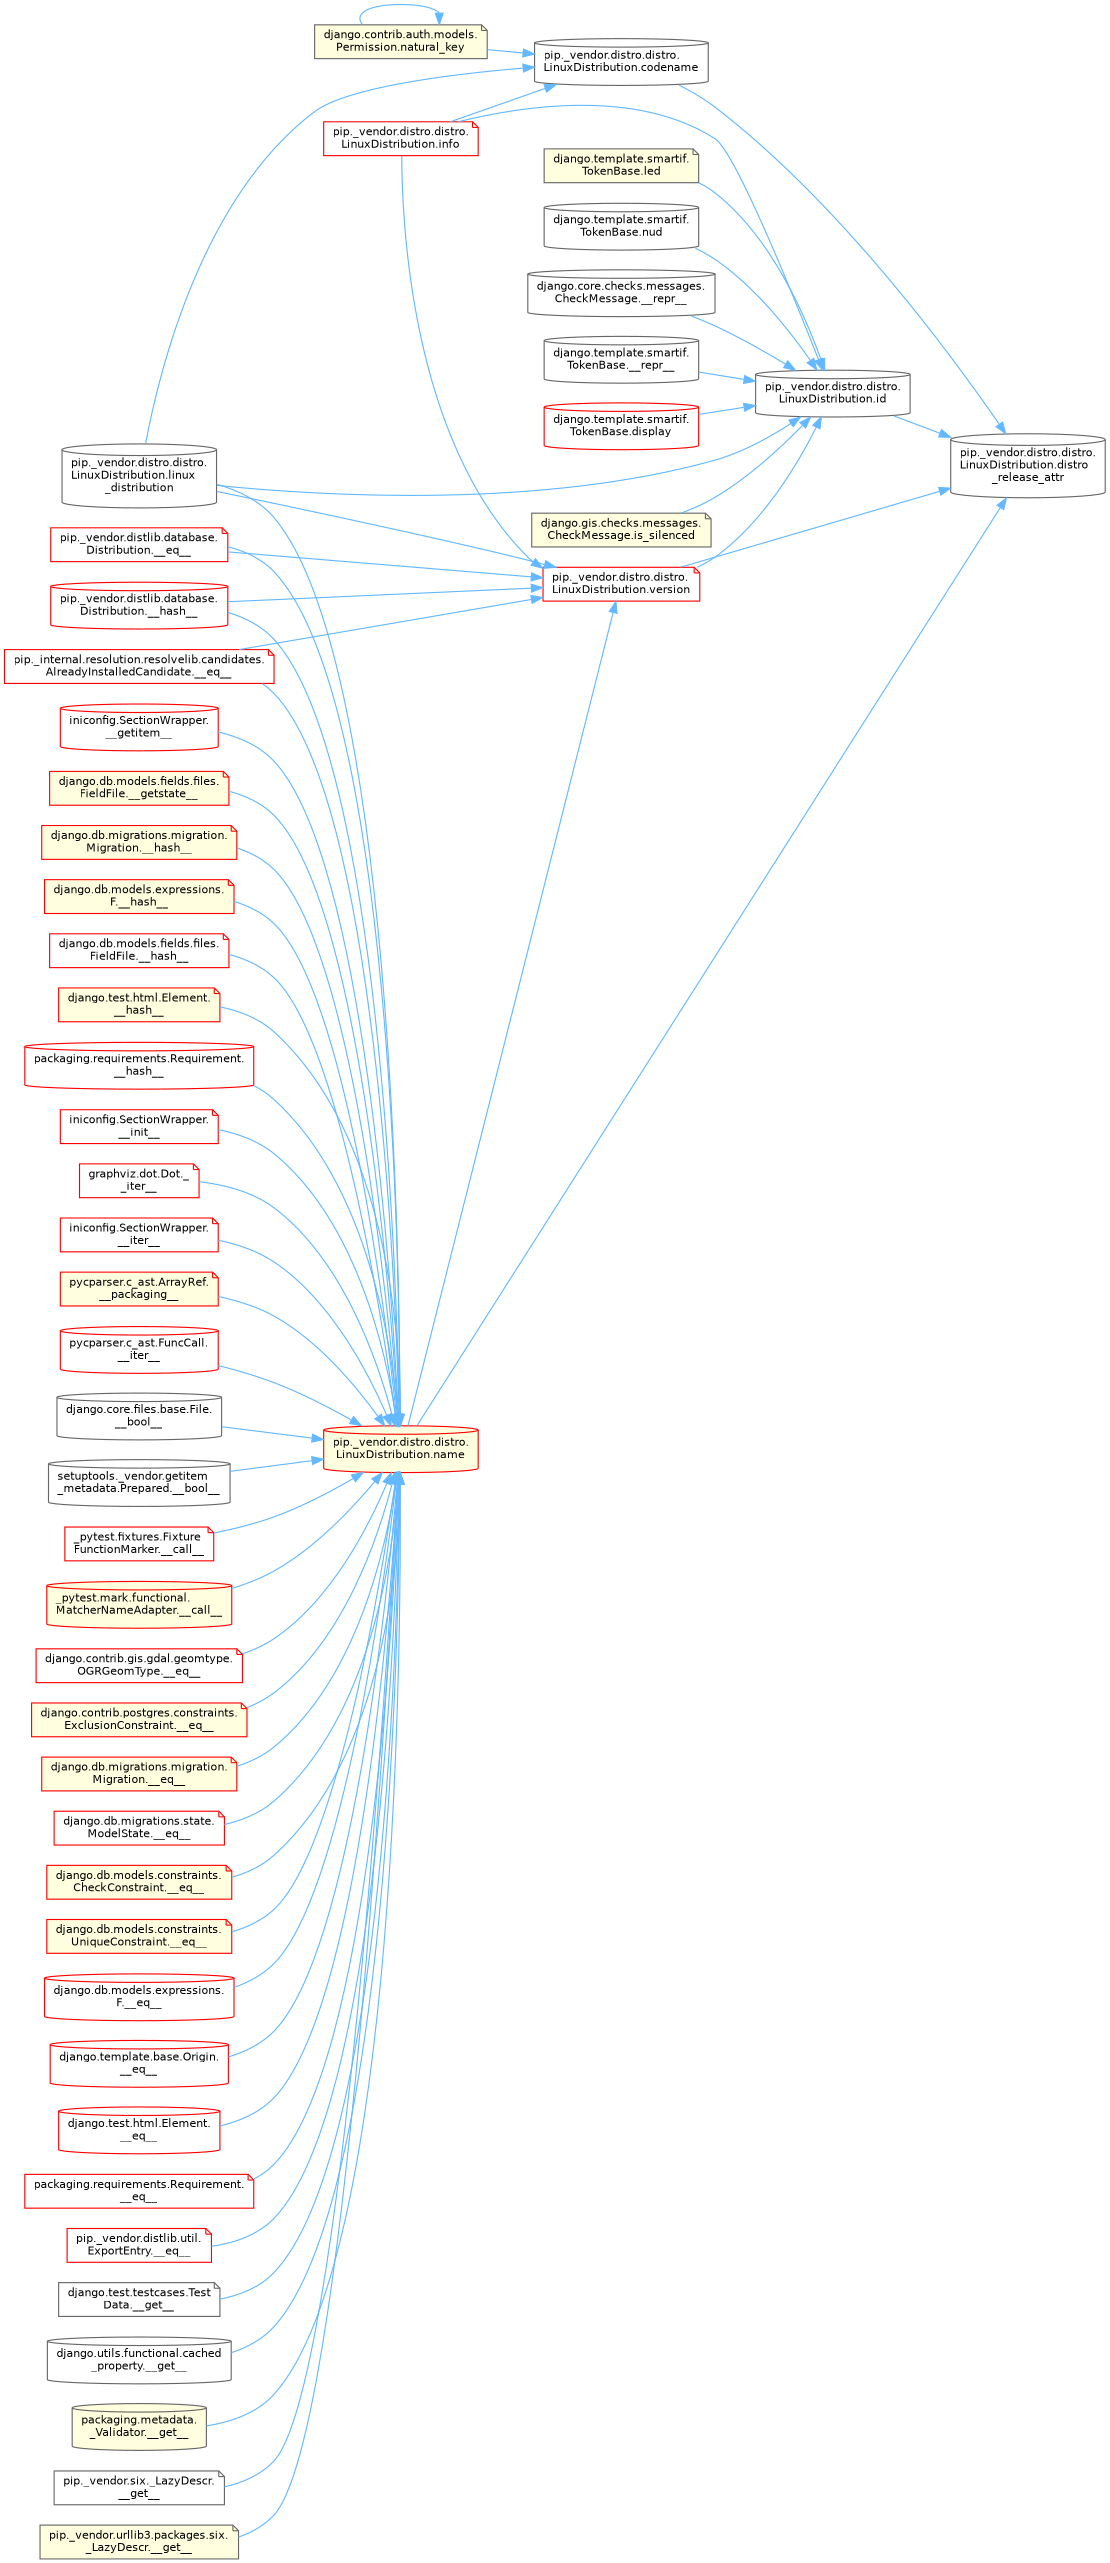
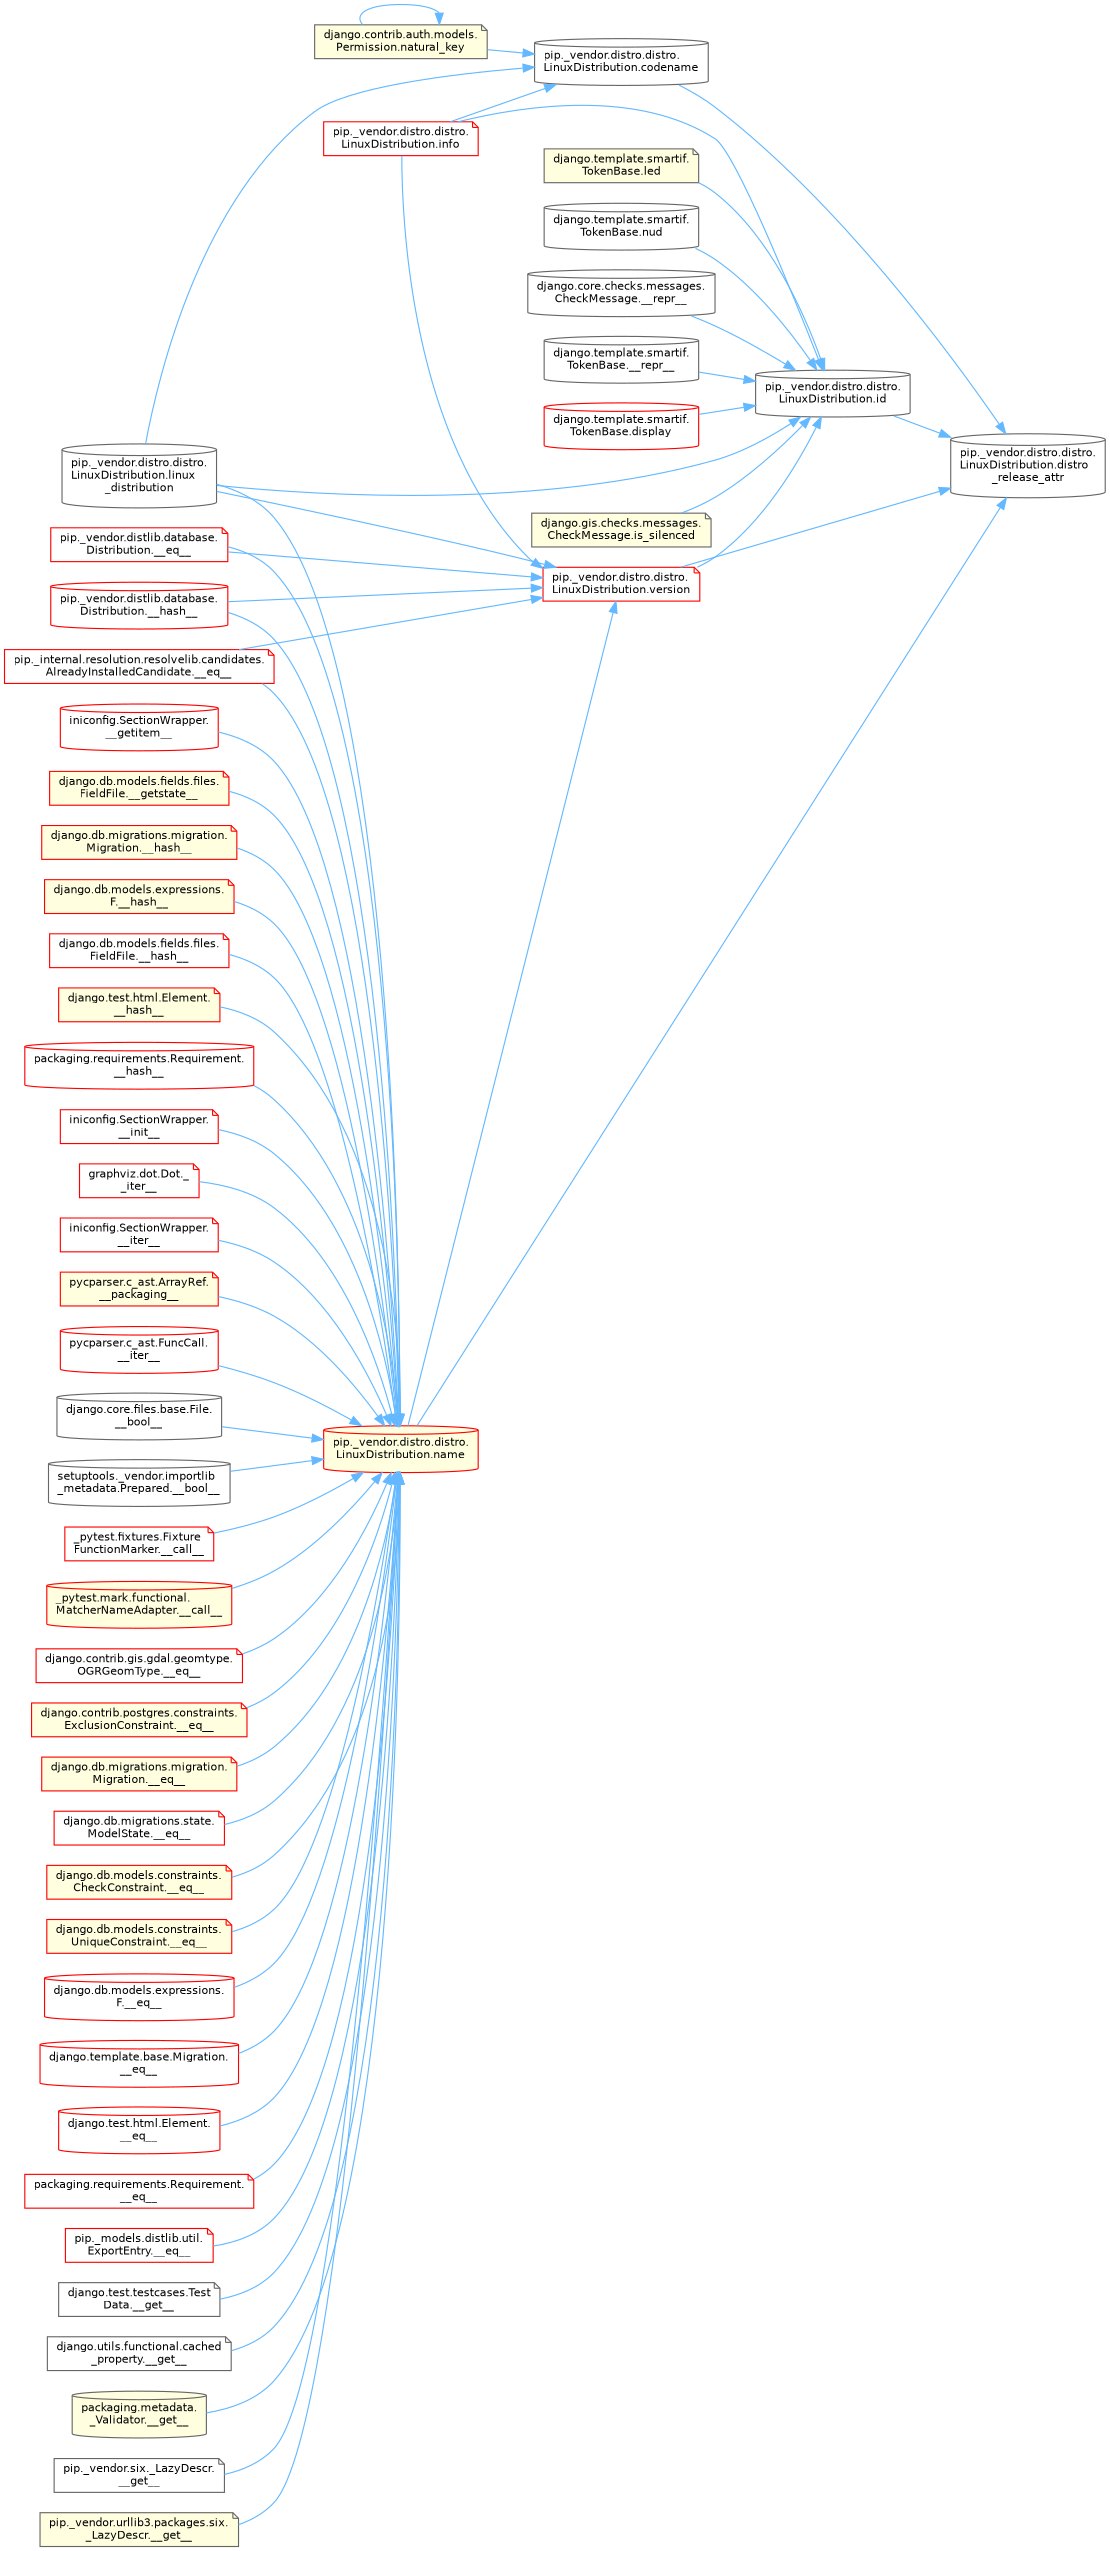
node "setuptools._vendor.getitem _metadata.Prepared.__bool__": label "setuptools._vendor.getitem _metadata.Prepared.__bool__" -> "setuptools._vendor.importlib _metadata.Prepared.__bool__"
node "django.template.base.Origin. __eq__": label "django.template.base.Origin. __eq__" -> "django.template.base.Migration. __eq__"
node "pip._vendor.distlib.util. ExportEntry.__eq__": label "pip._vendor.distlib.util. ExportEntry.__eq__" -> "pip._models.distlib.util. ExportEntry.__eq__"
node "django.utils.functional.cached _property.__get__": shape cylinder -> note
